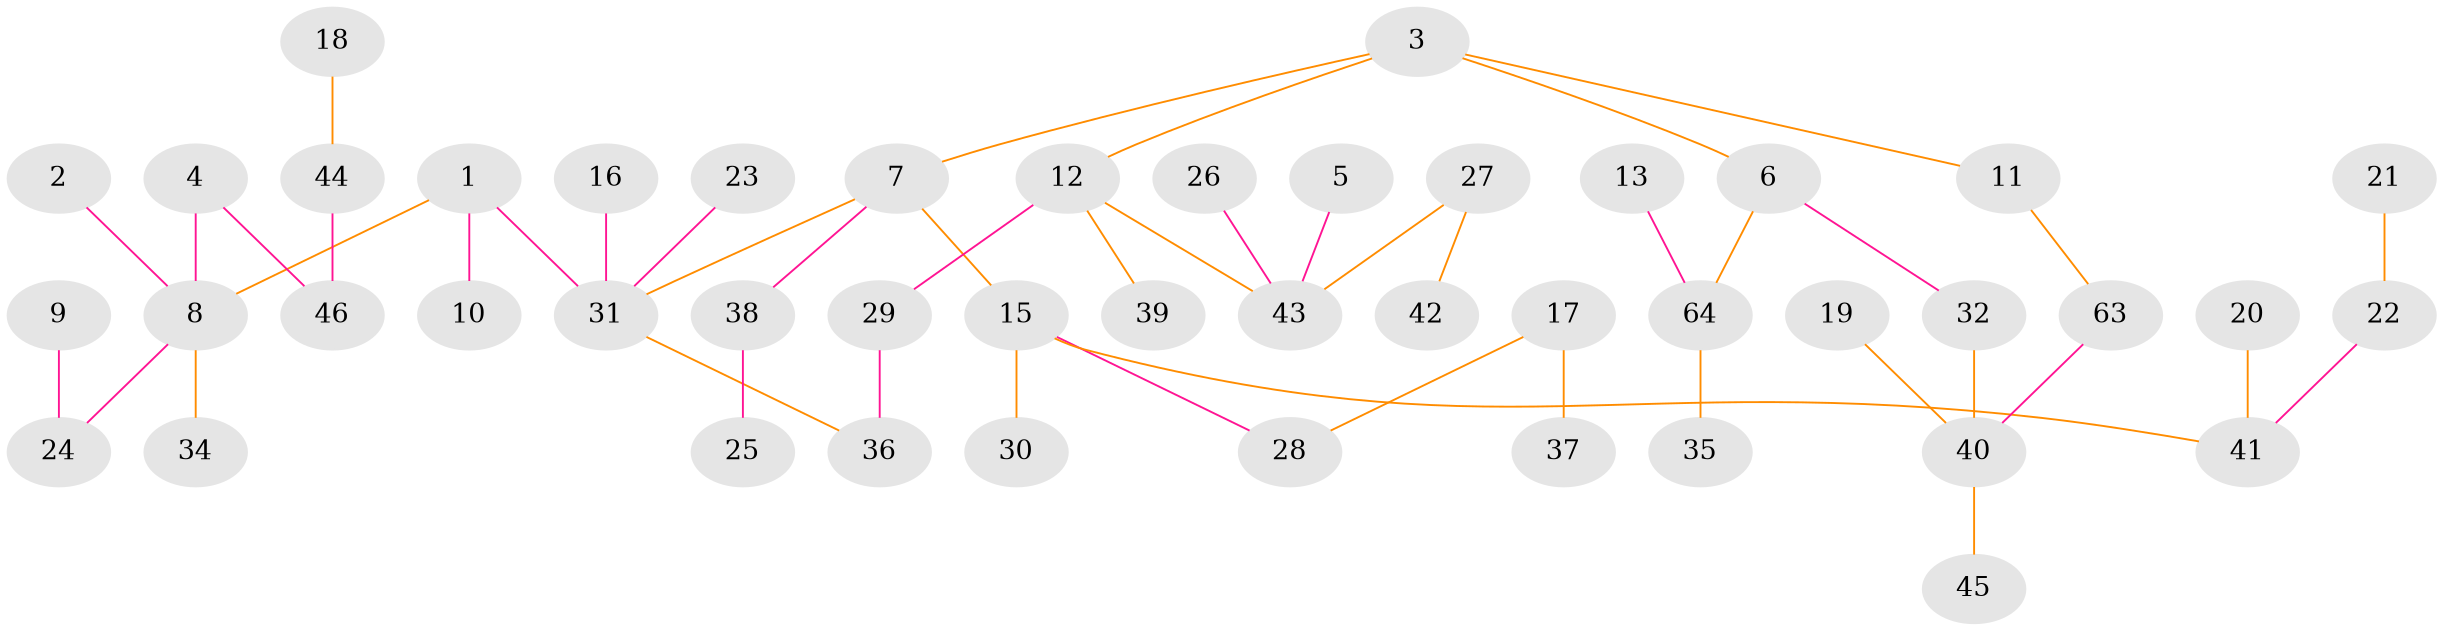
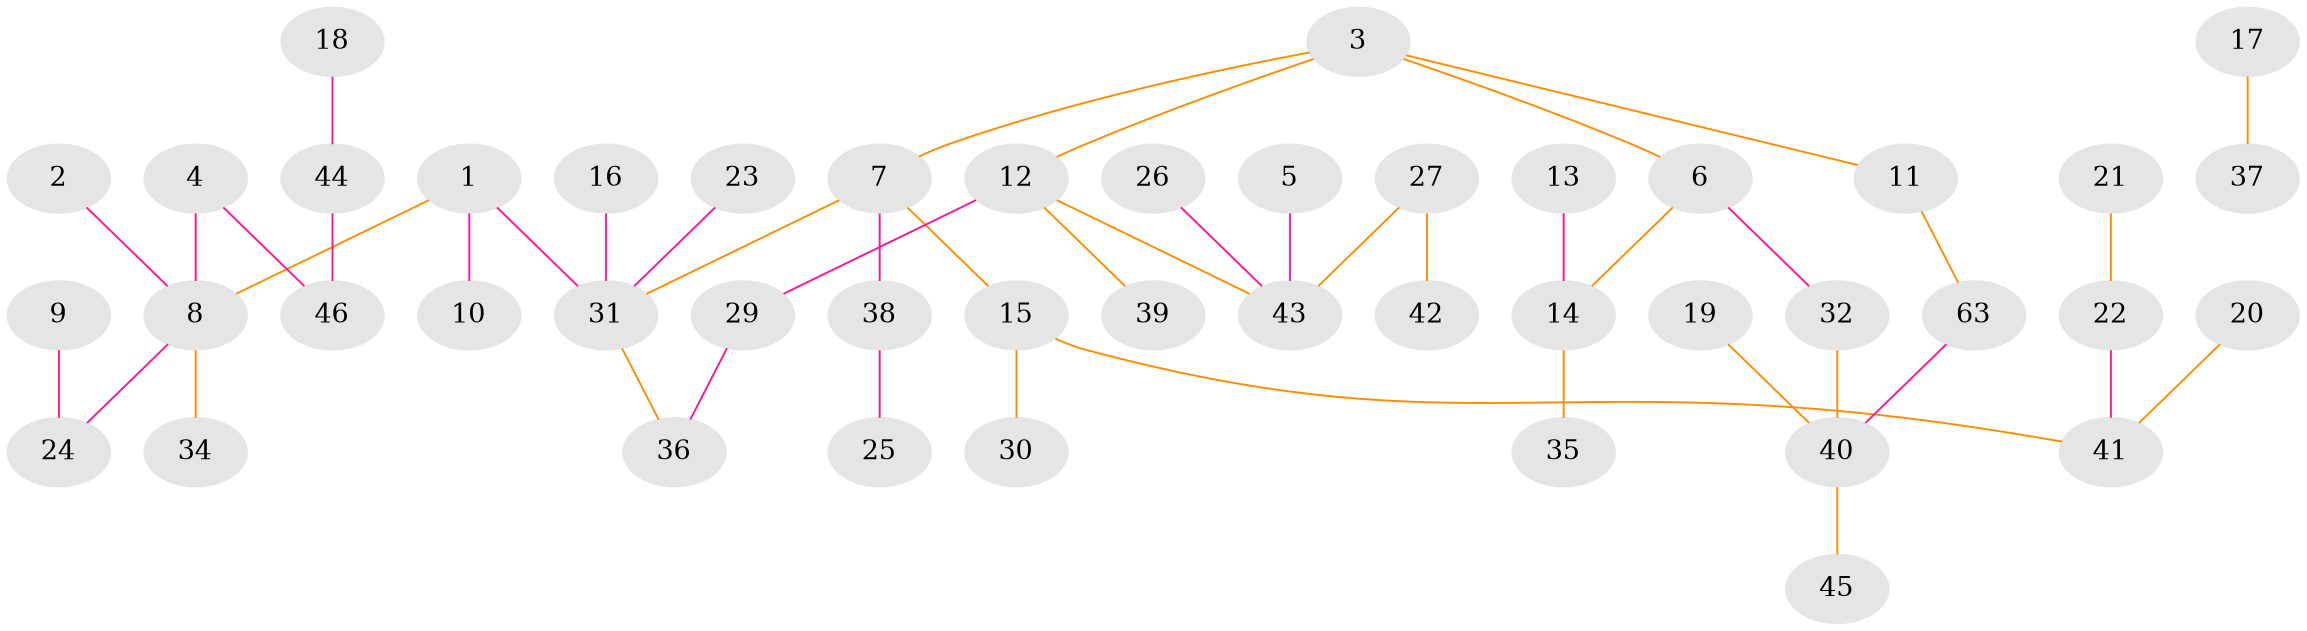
edge "18" -- "44": color darkorange -> deeppink
node "64": label "64" -> "14"
node "28": removed
